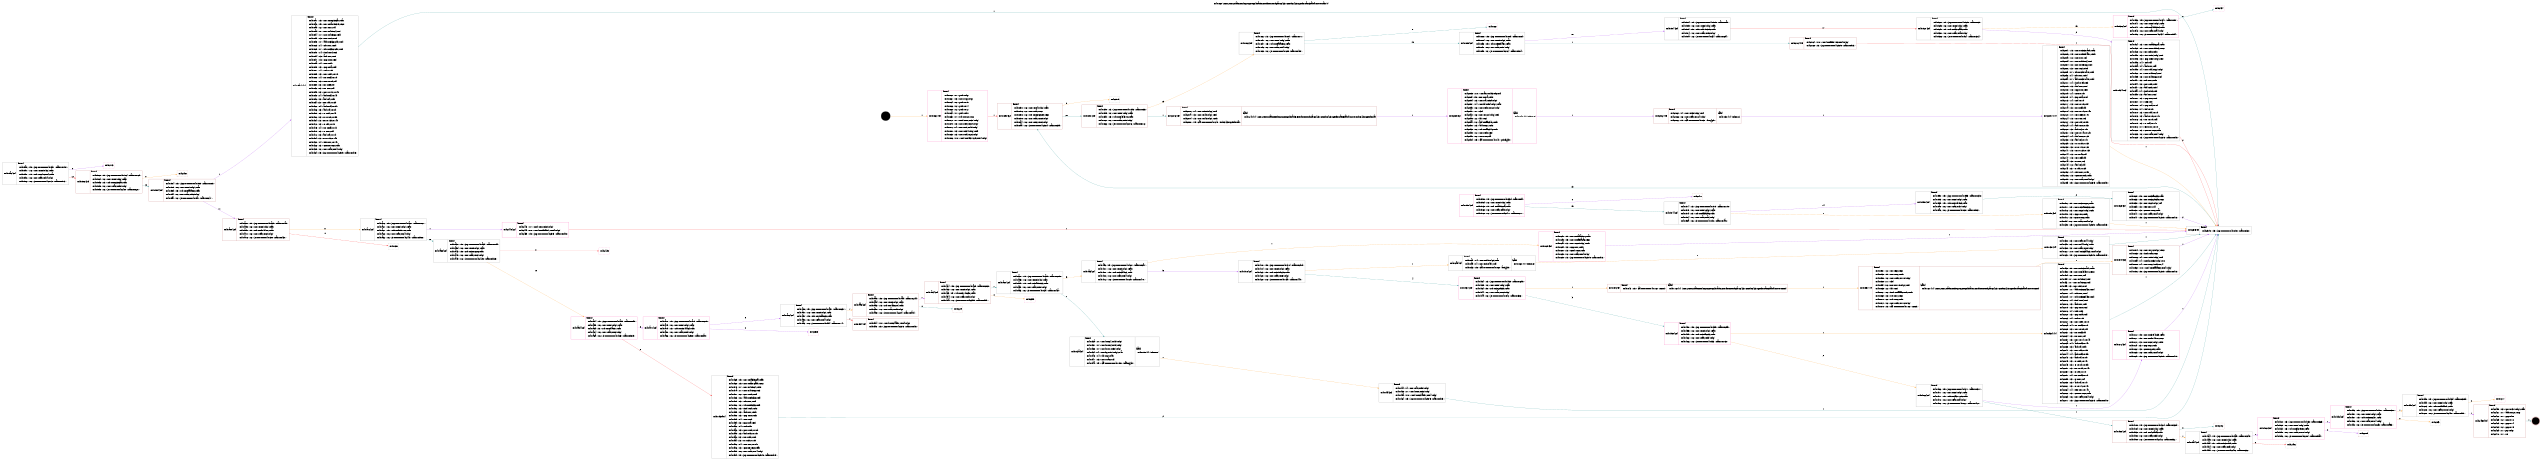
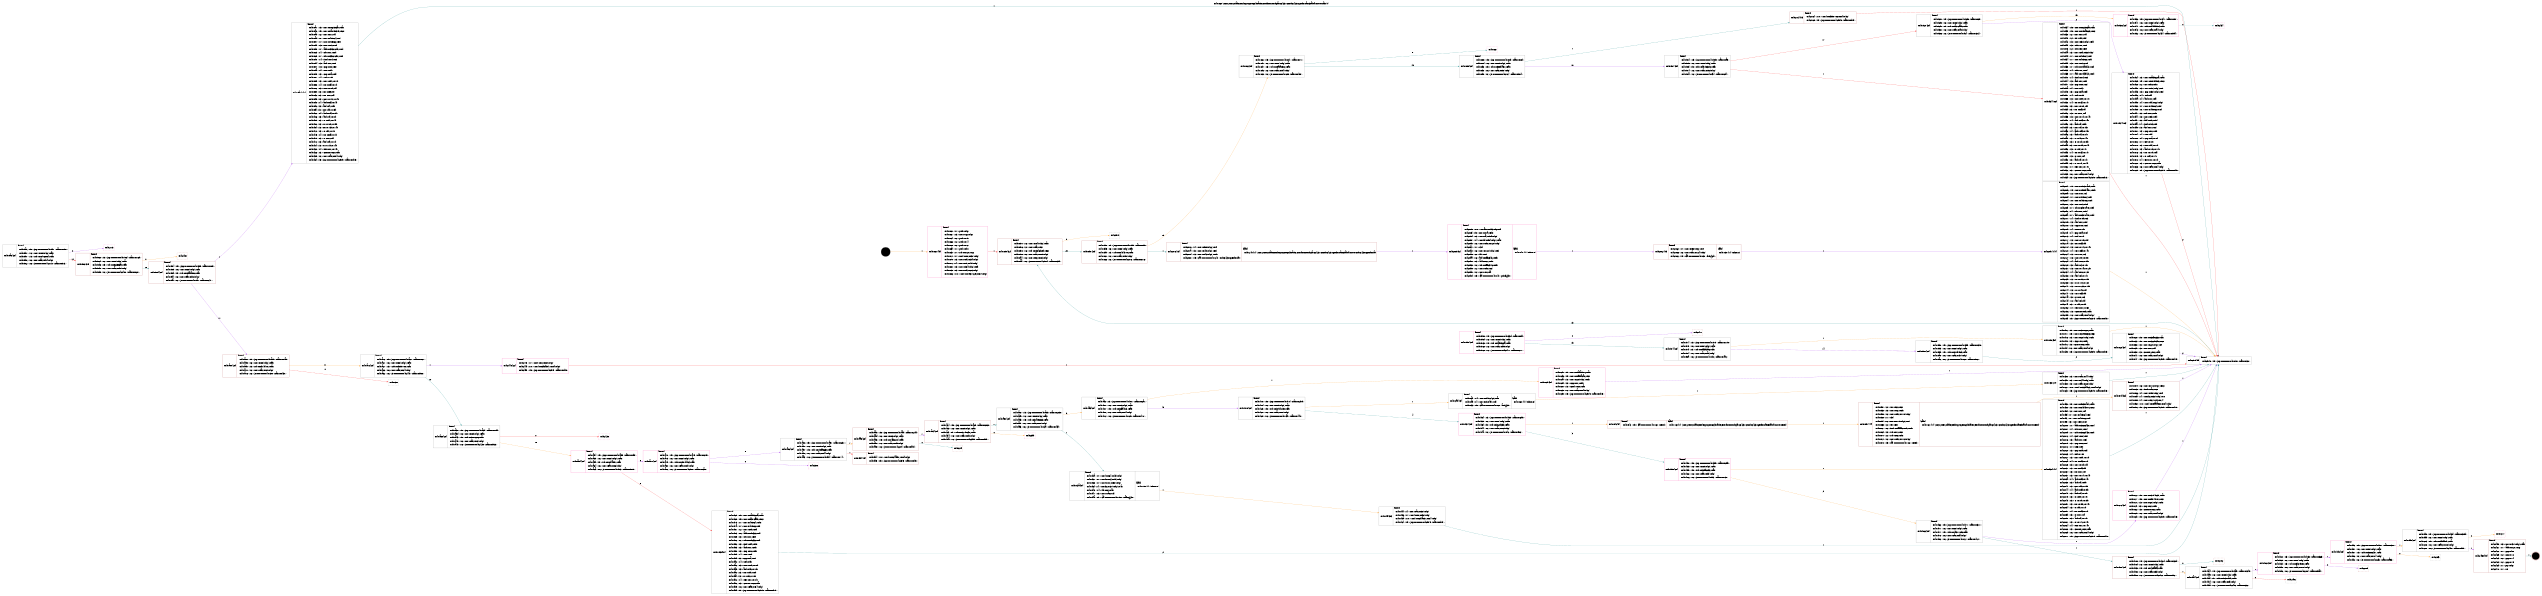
node "0x401f34 [160]": added
